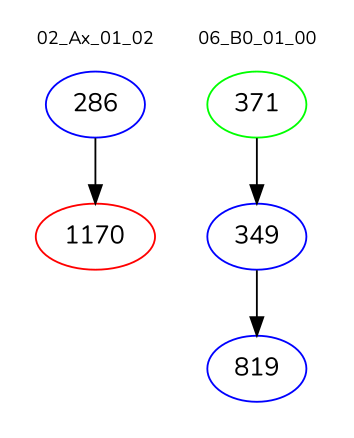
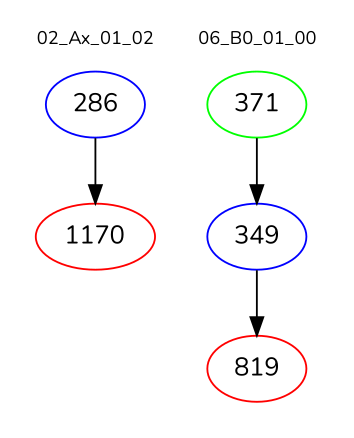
node "819": color blue -> red
